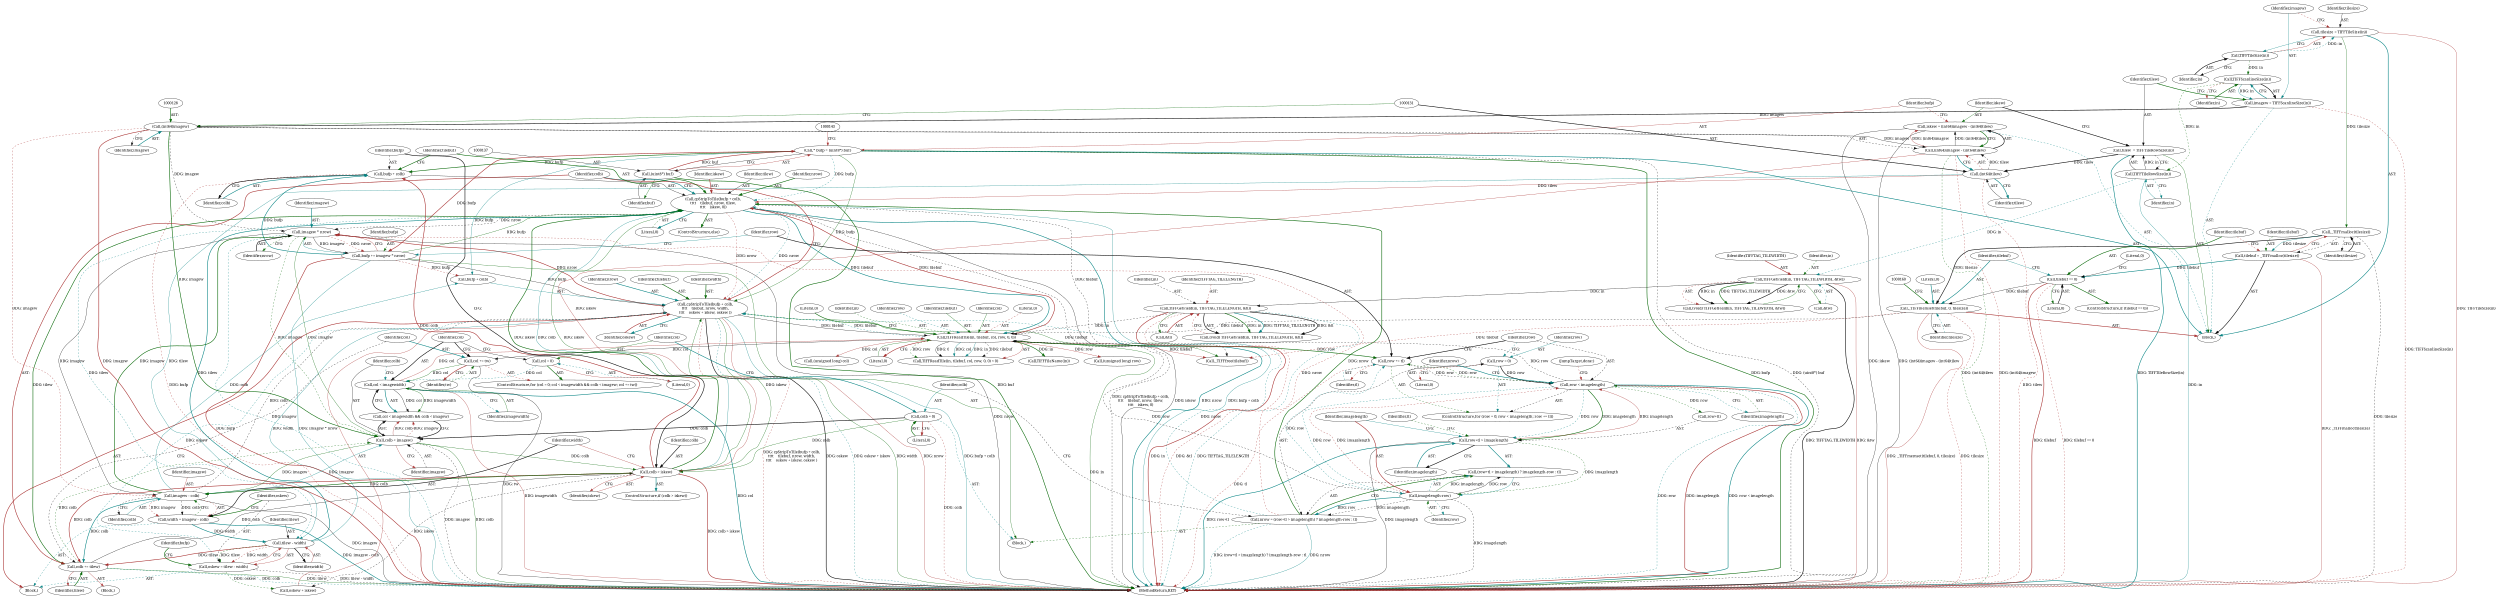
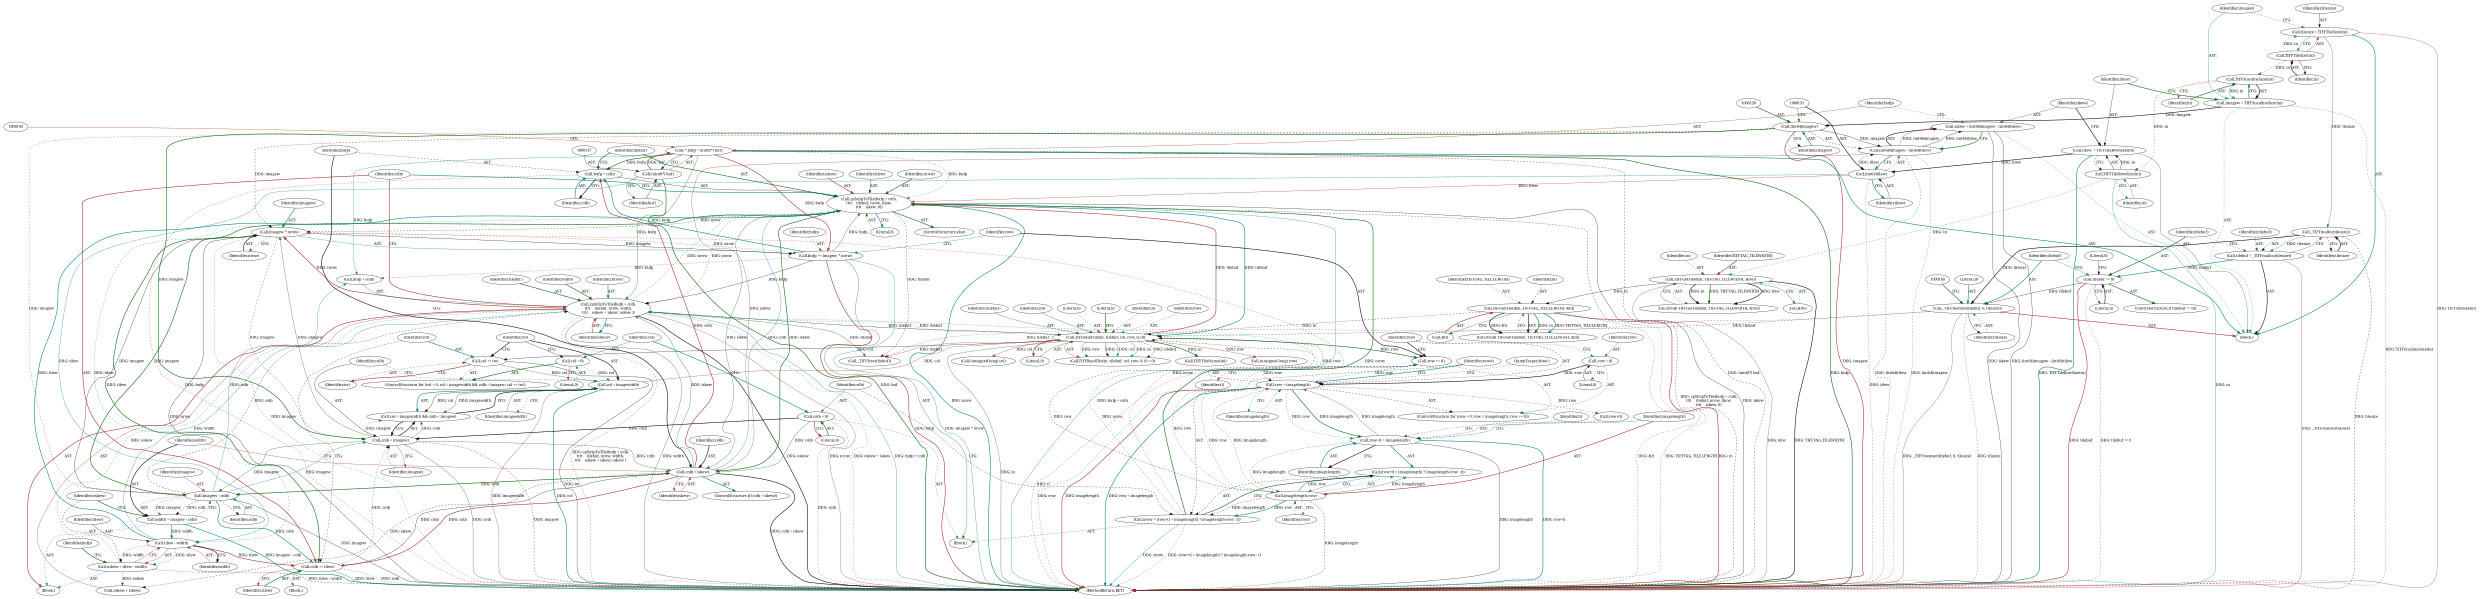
edge "(Call,bufp += imagew * nrow)" -> "(Call,imagew * nrow)": removed, label "CFG:"
edge "(Call,colb > iskew)" -> "(MethodReturn,RET)": color brown -> black
